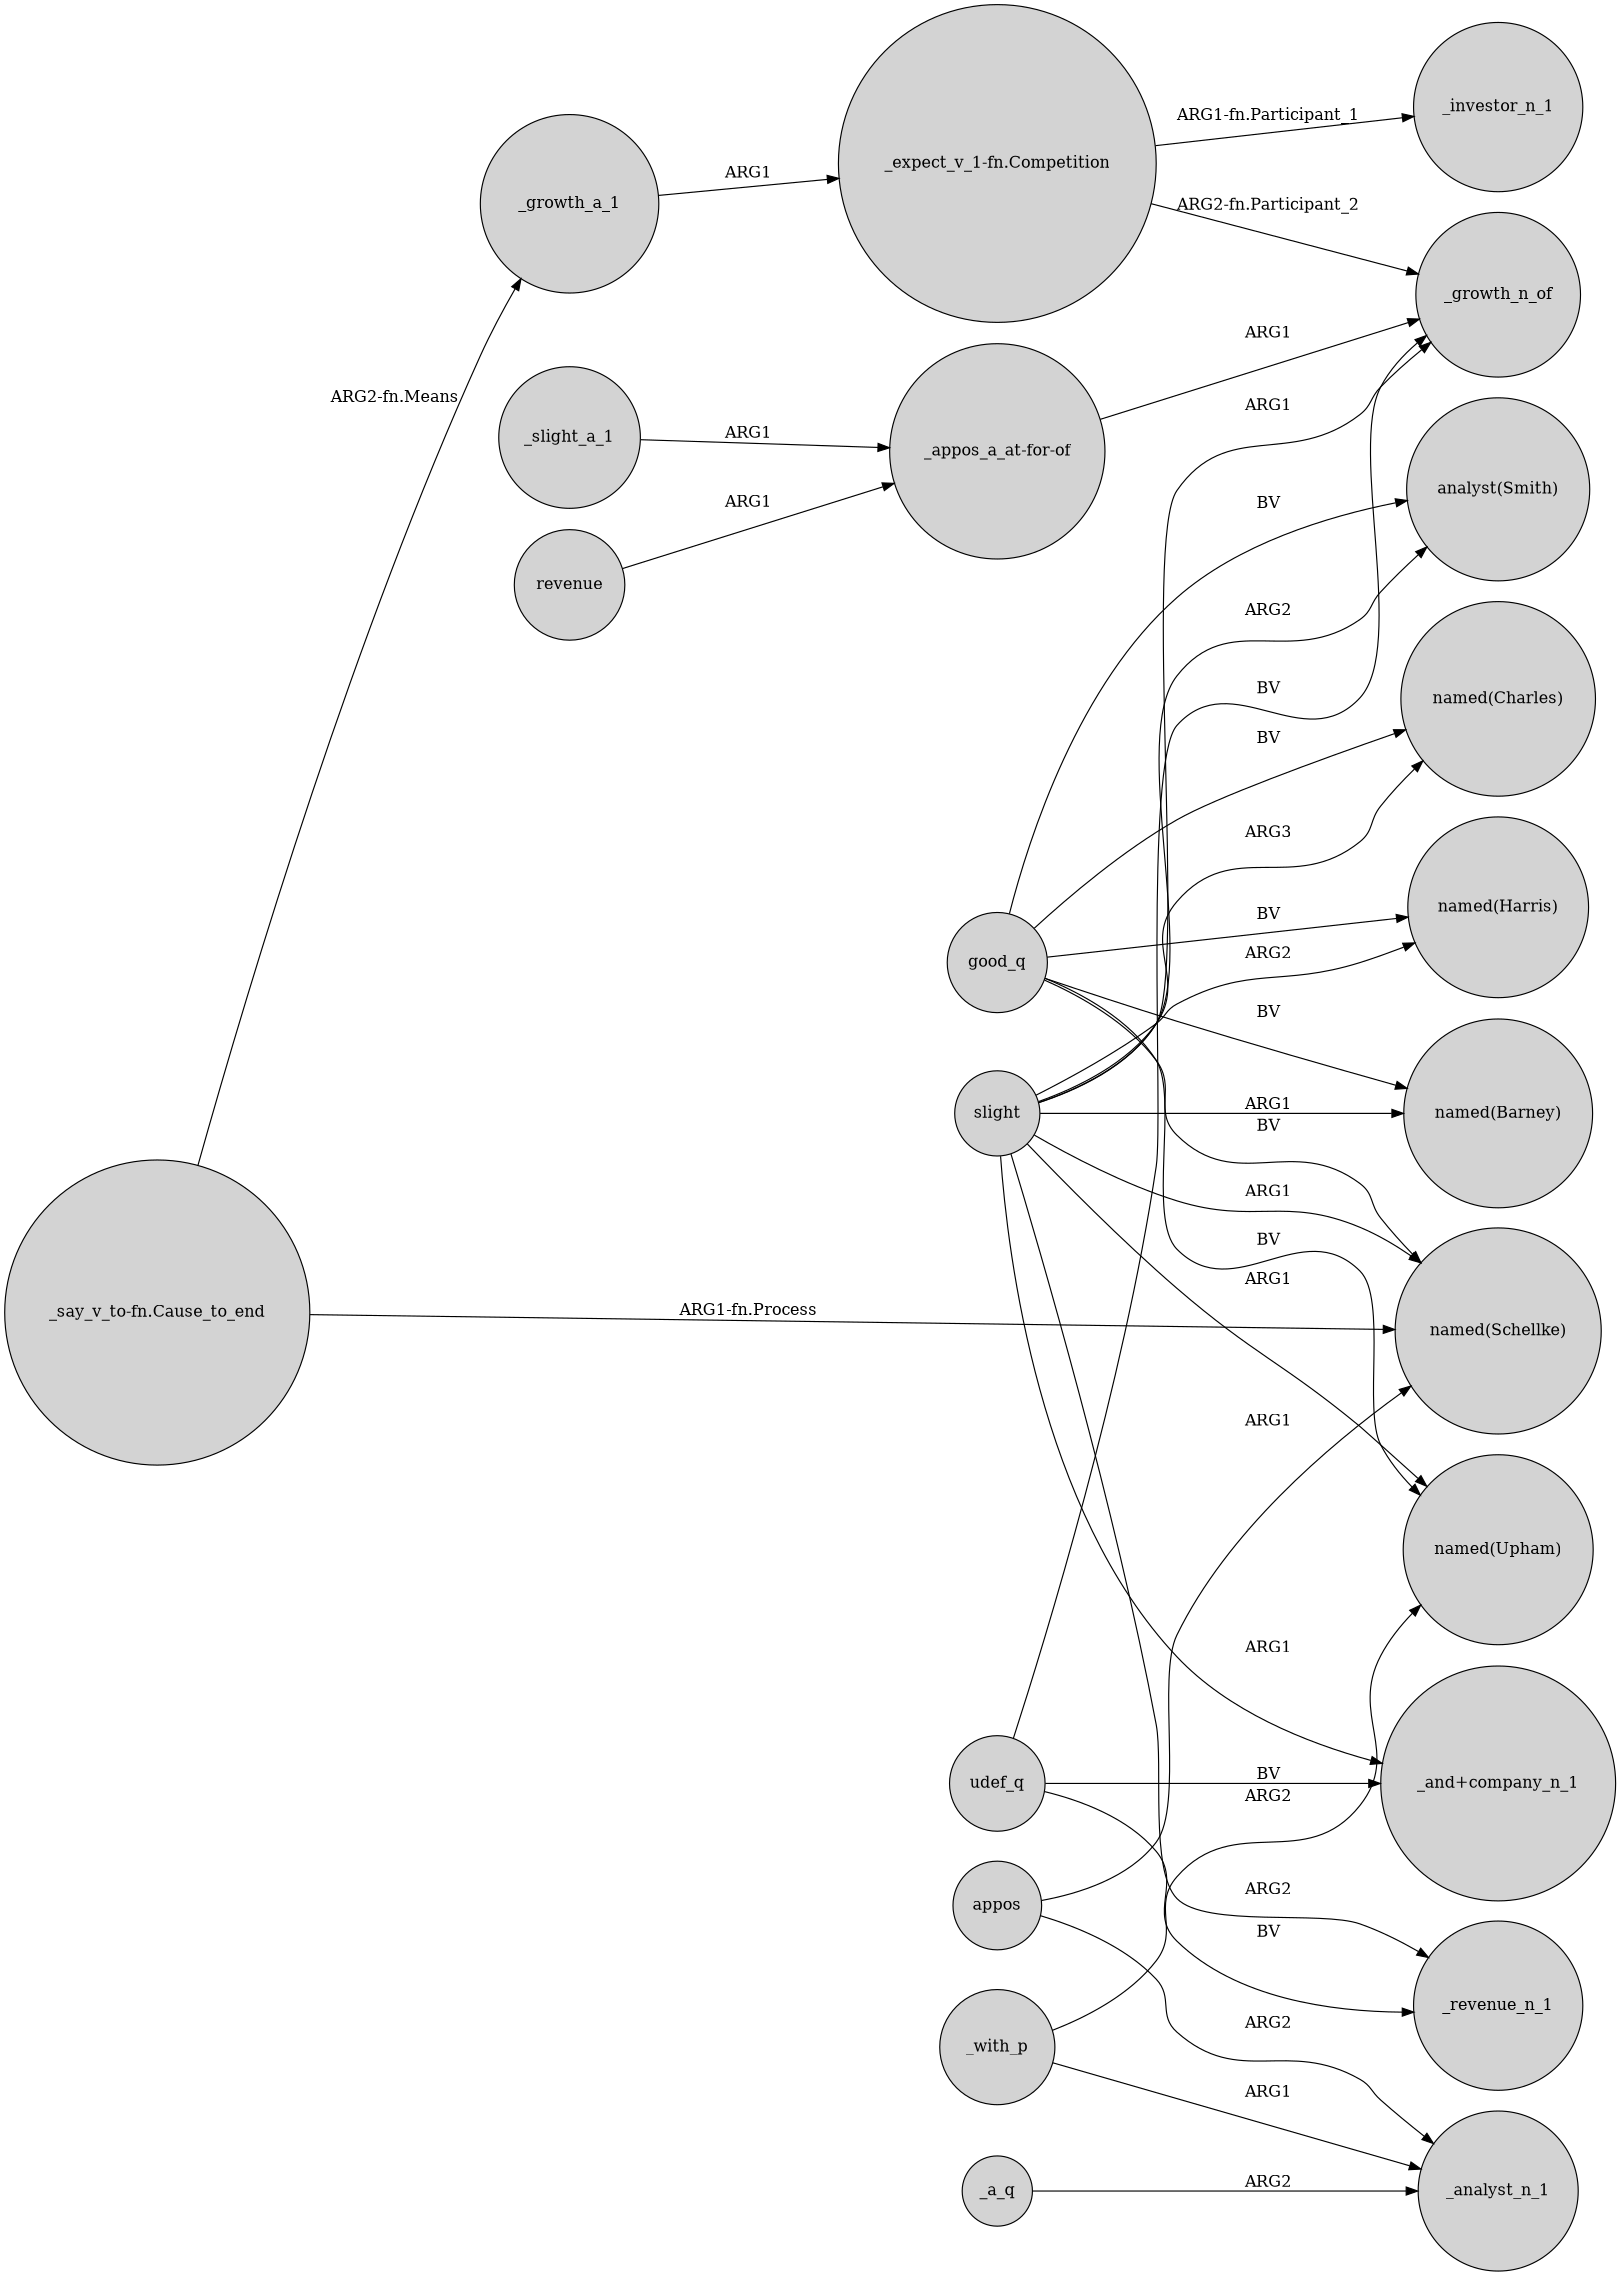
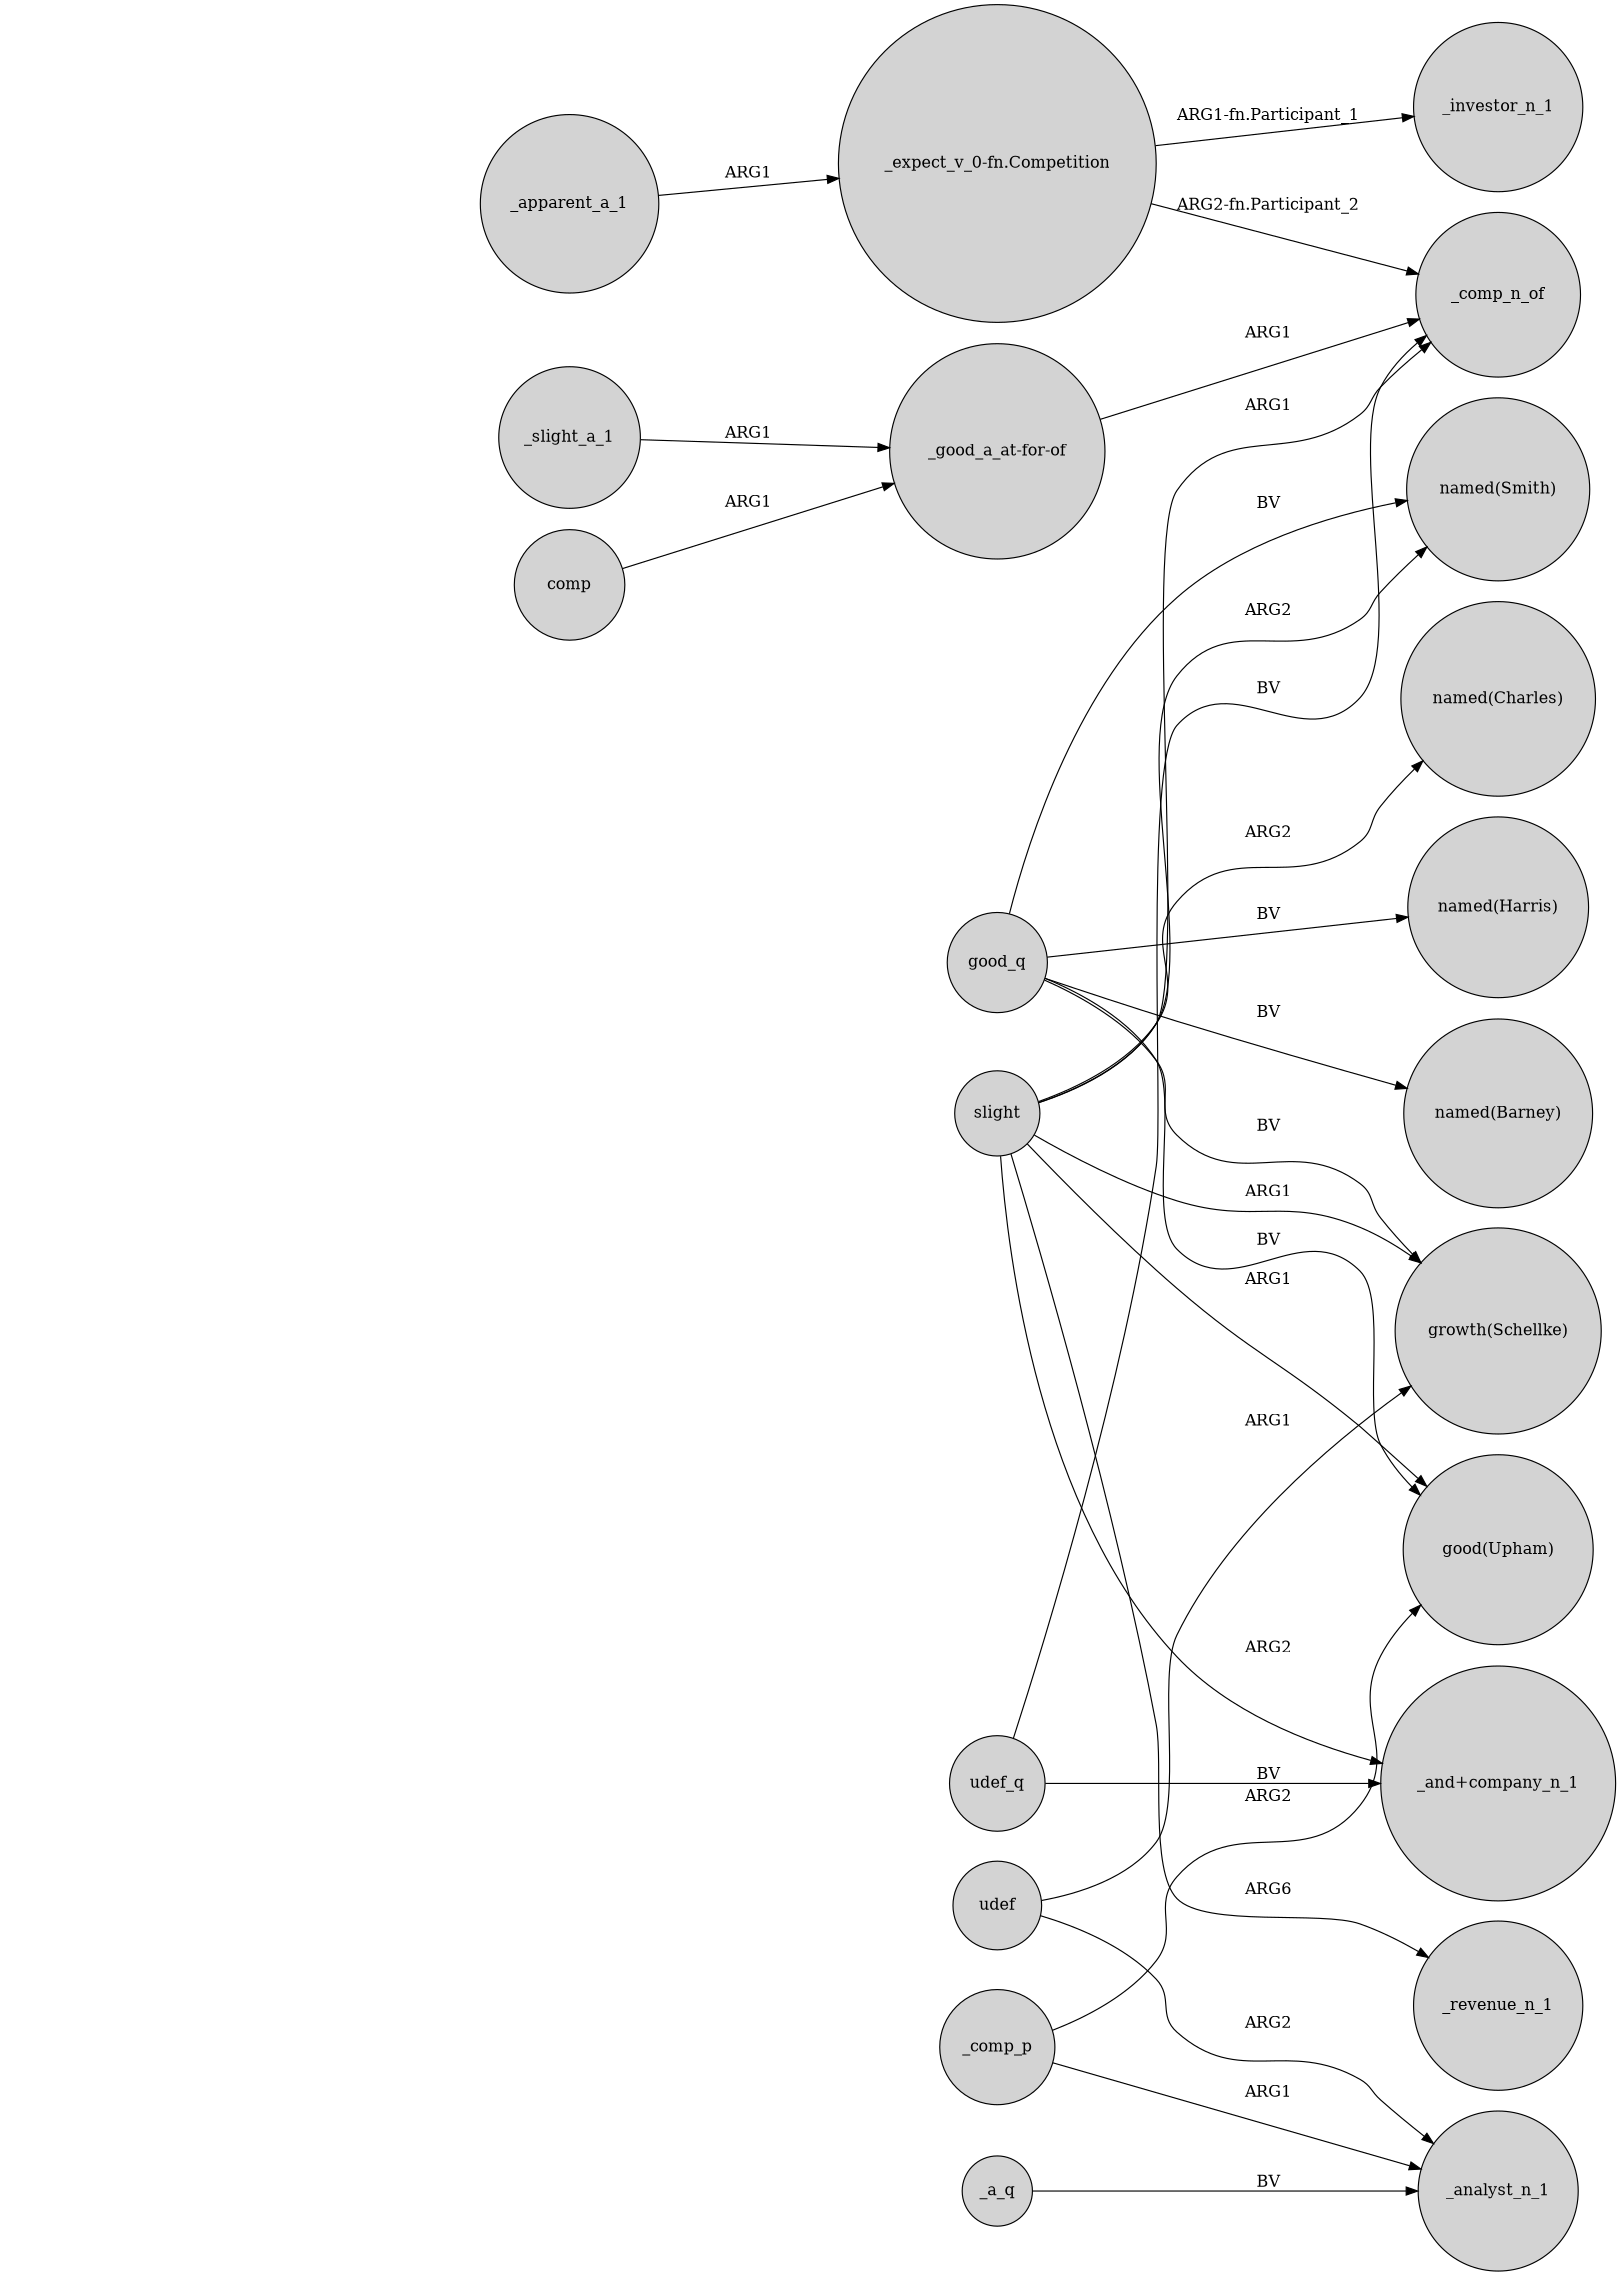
node "_expect_v_1-fn.Competition": label "_expect_v_1-fn.Competition" -> "_expect_v_0-fn.Competition"
node "_growth_a_1": label "_growth_a_1" -> "_apparent_a_1"
node "_growth_n_of": label "_growth_n_of" -> "_comp_n_of"
node "_appos_a_at-for-of": label "_appos_a_at-for-of" -> "_good_a_at-for-of"
node "analyst(Smith)": label "analyst(Smith)" -> "named(Smith)"
node "revenue": label "revenue" -> "comp"
edge "good_q" -> "named(Charles)": removed, label "BV"
edge "slight" -> "named(Charles)": label "ARG3" -> "ARG2"
edge "slight" -> "named(Harris)": removed, label "ARG2"
edge "slight" -> "named(Barney)": removed, label "ARG1"
node "_say_v_to-fn.Cause_to_end": removed
node "named(Schellke)": label "named(Schellke)" -> "growth(Schellke)"
node "named(Upham)": label "named(Upham)" -> "good(Upham)"
edge "slight" -> "_and+company_n_1": label "ARG1" -> "ARG2"
edge "slight" -> "_revenue_n_1": label "ARG2" -> "ARG6"
node "appos": label "appos" -> "udef"
edge "udef_q" -> "_revenue_n_1": removed, label "BV"
node "_with_p": label "_with_p" -> "_comp_p"
edge "_a_q" -> "_analyst_n_1": label "ARG2" -> "BV"
